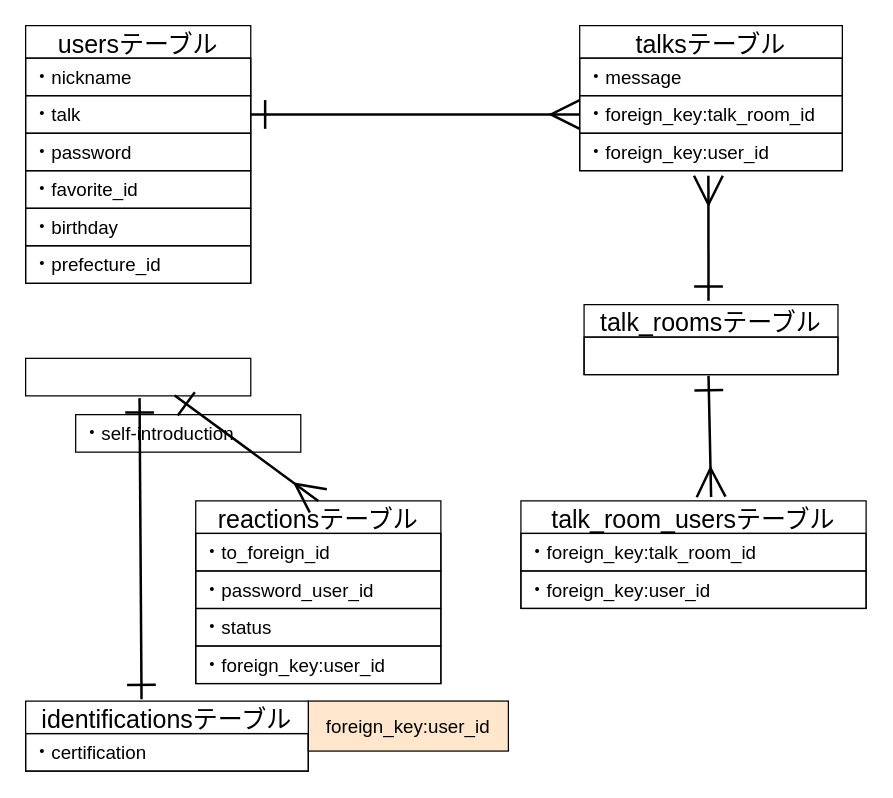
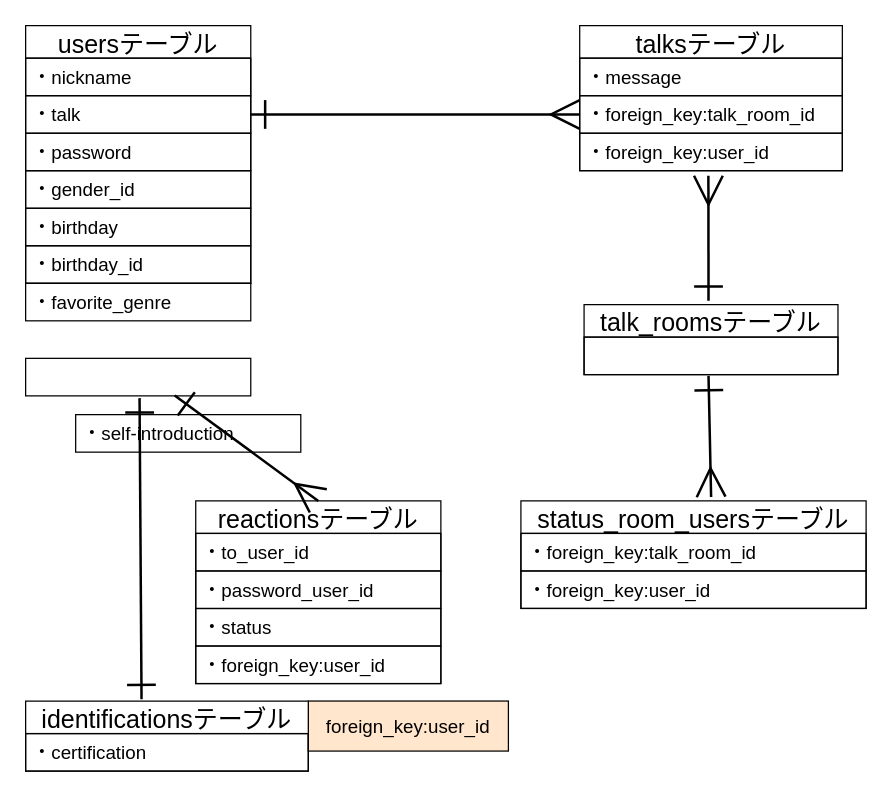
node "・favorite_id": label "・favorite_id" -> "・gender_id"
node "・prefecture_id": label "・prefecture_id" -> "・birthday_id"
node "・favorite_genre": added
node "talk_room_usersテーブル": label "talk_room_usersテーブル" -> "status_room_usersテーブル"
node "・to_foreign_id": label "・to_foreign_id" -> "・to_user_id"
